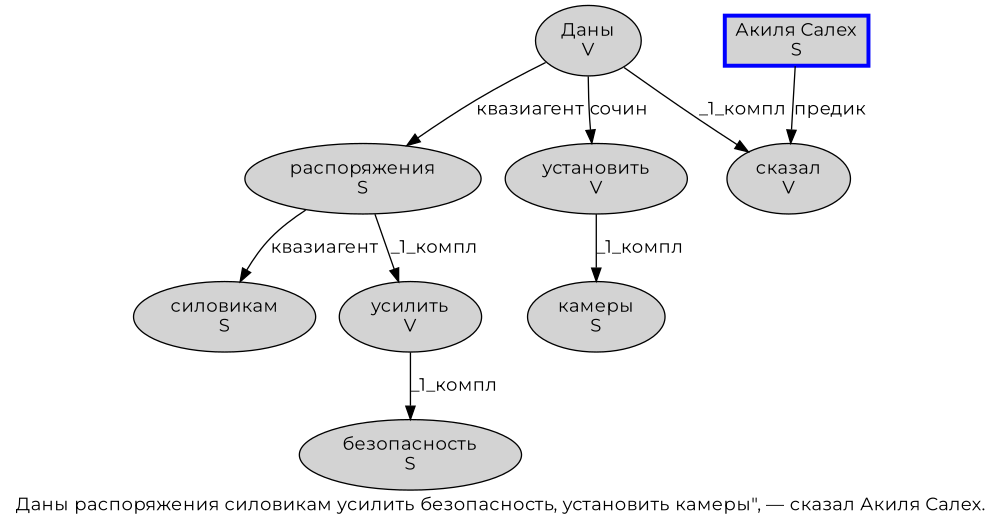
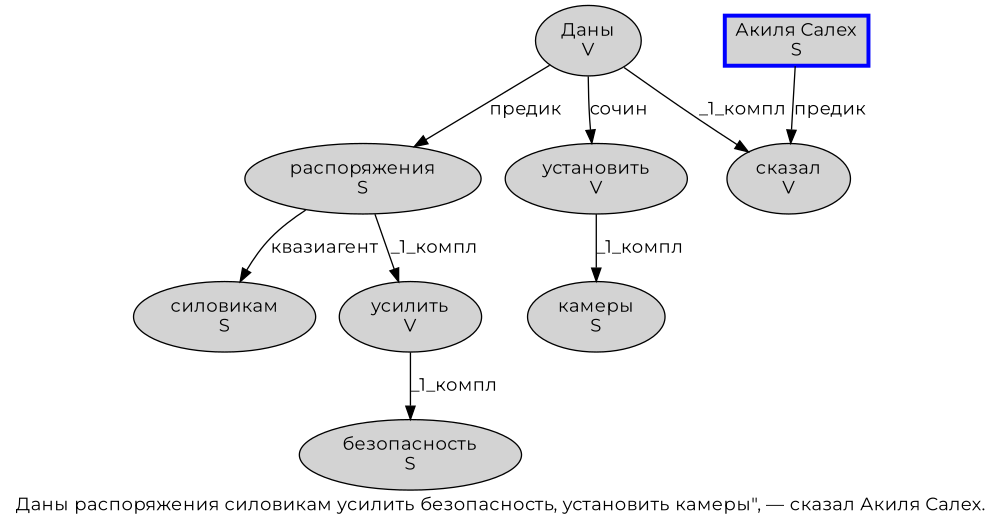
edge "Даны V" -> "распоряжения S": label "квазиагент" -> "предик"
